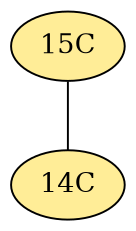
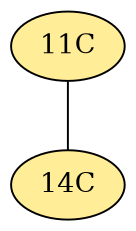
node "15C": label "15C" -> "11C"
